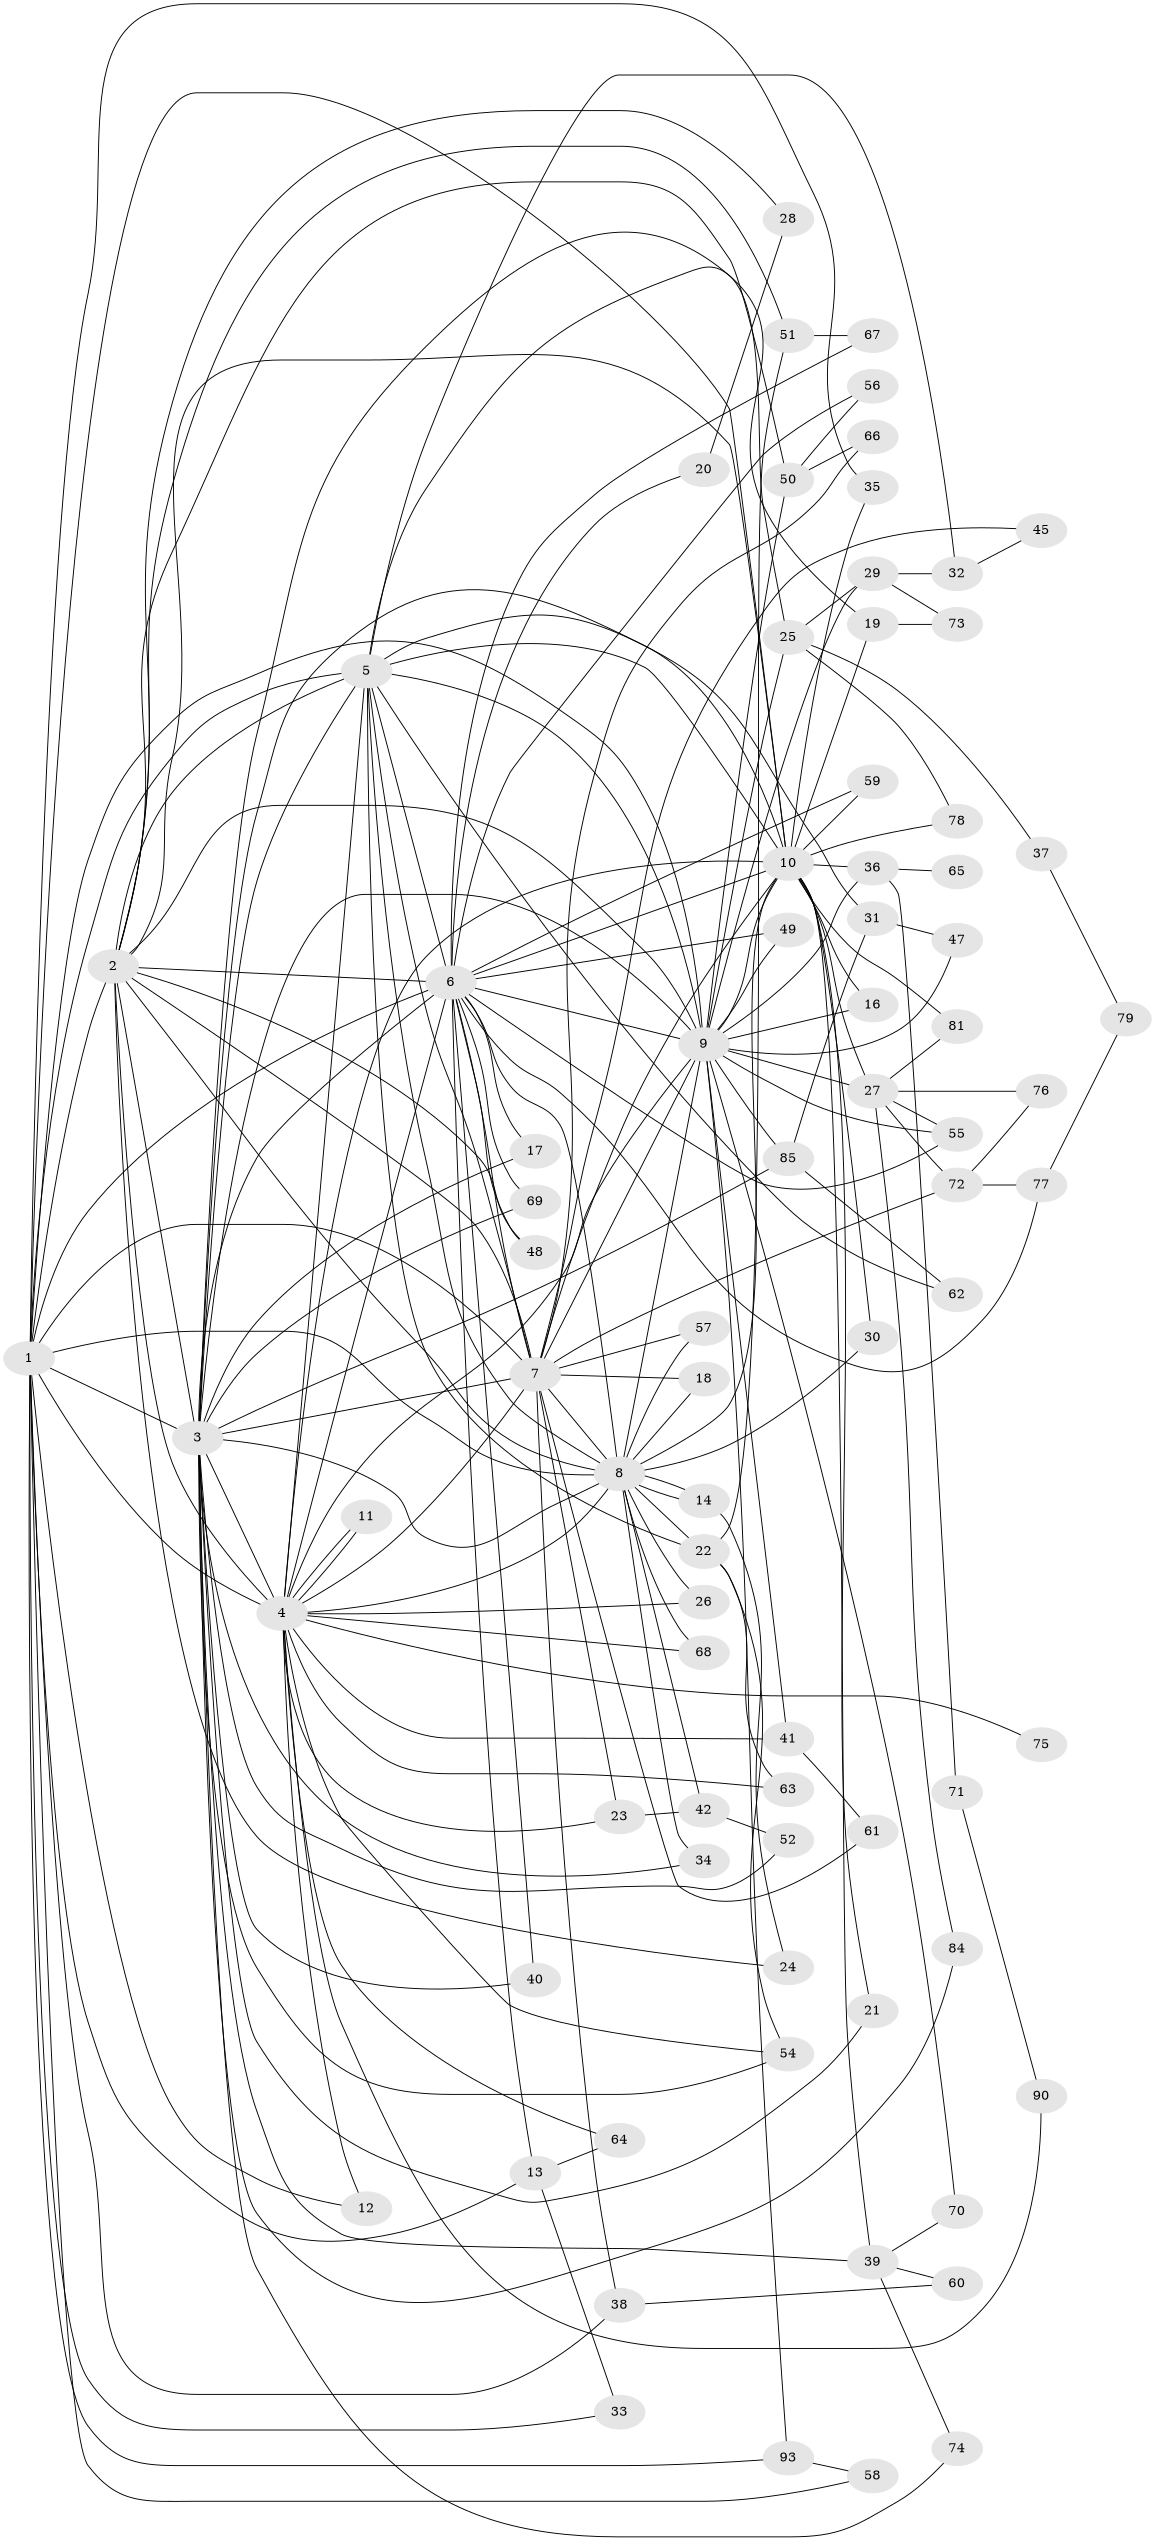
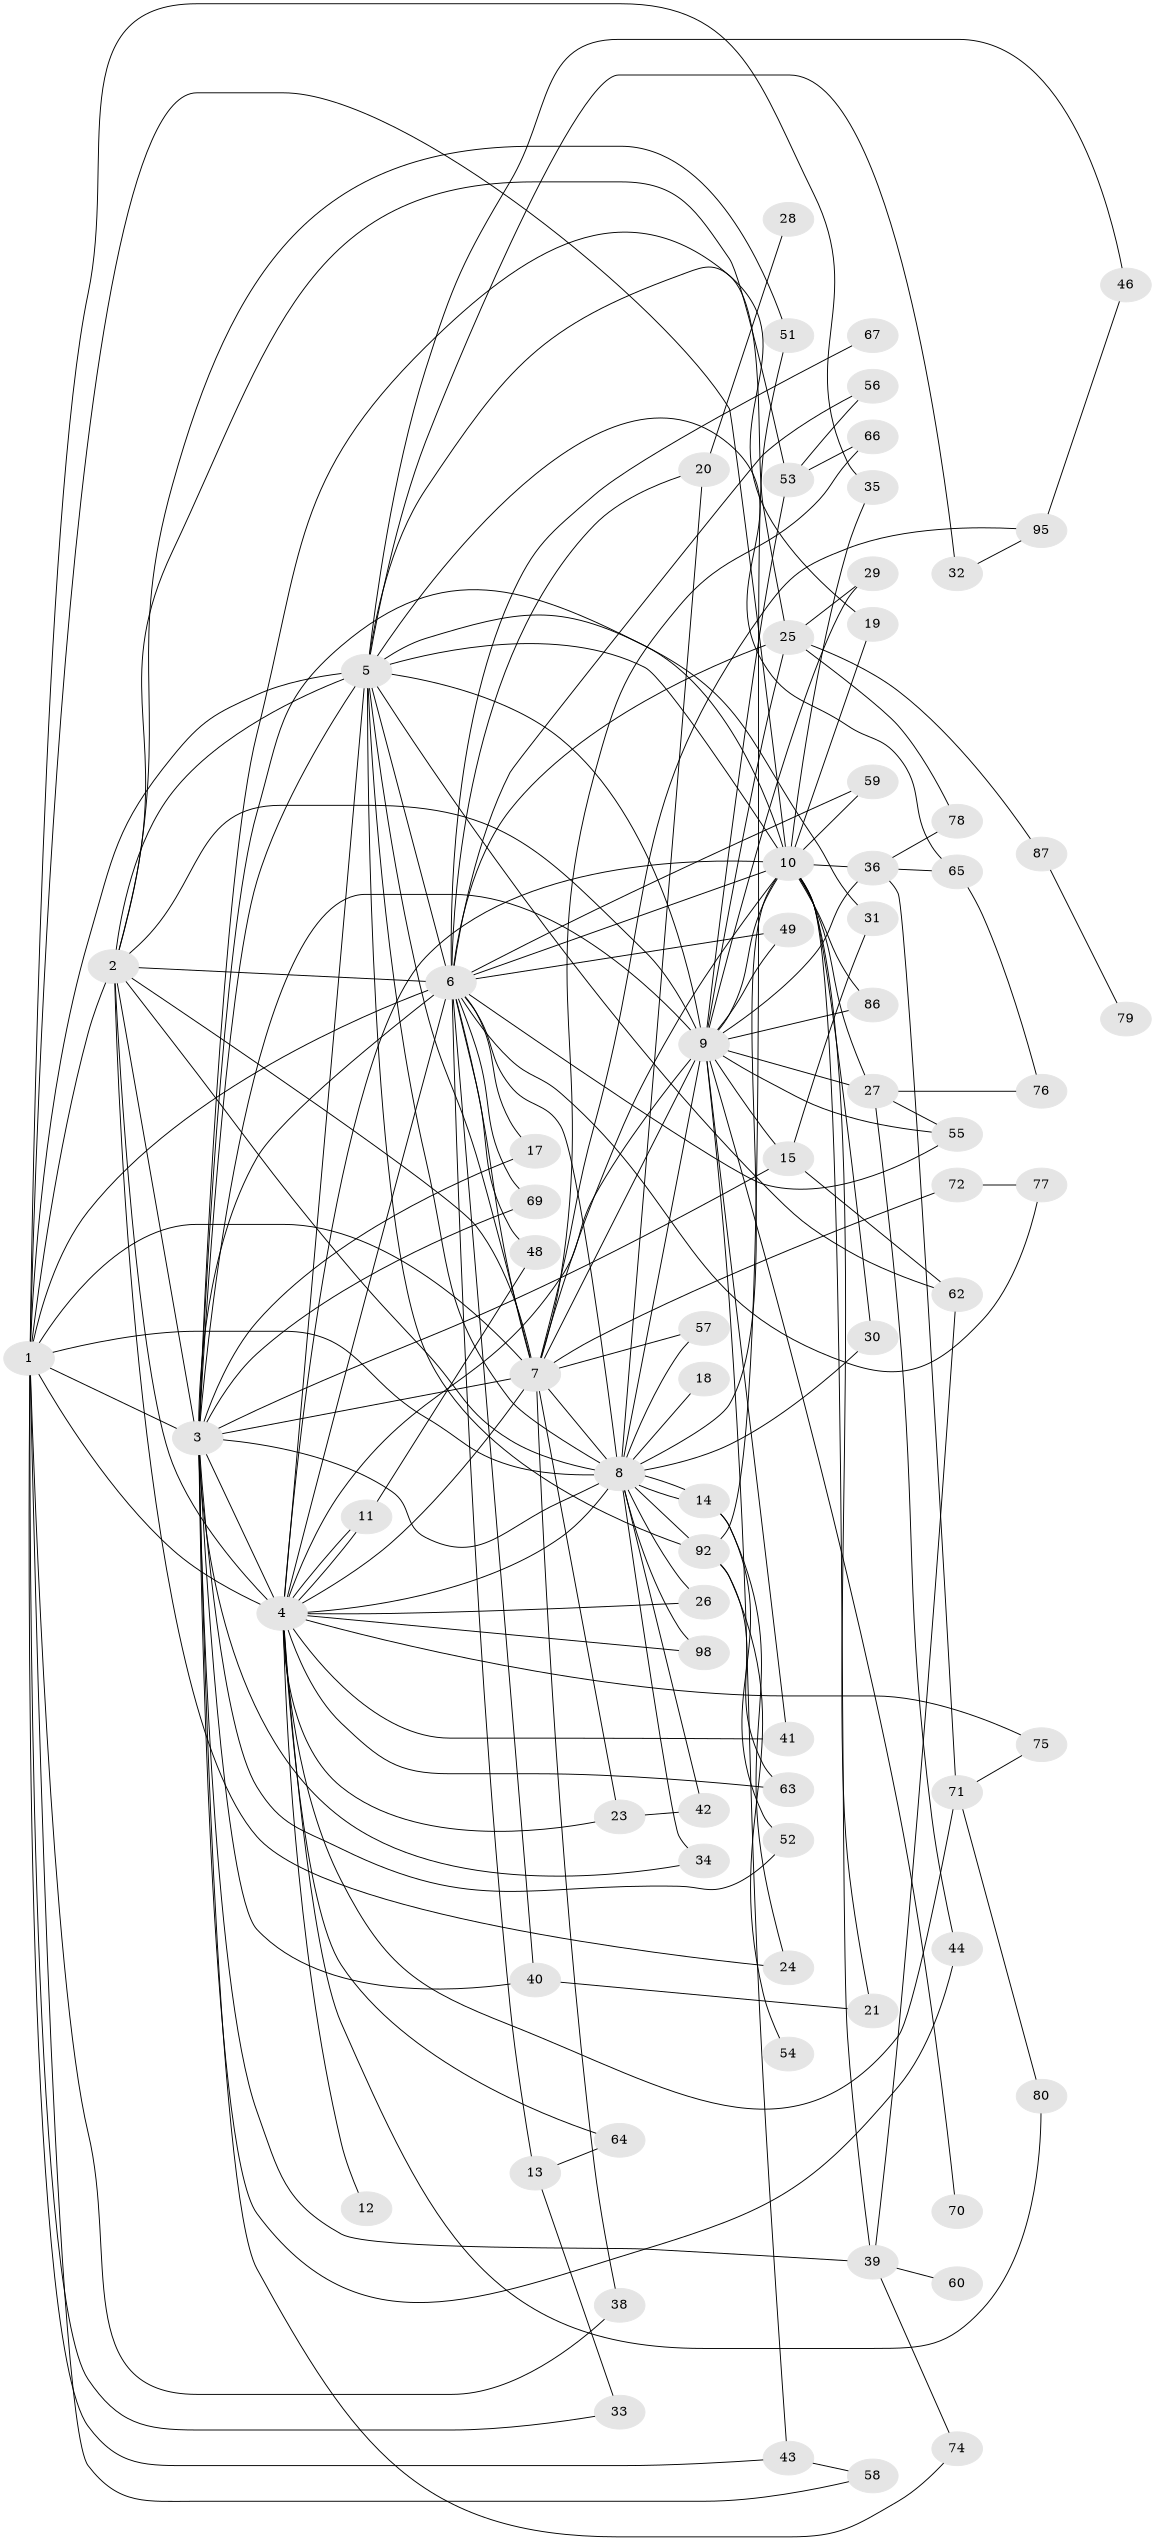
node "46": added
edge "28" -- "2": removed
edge "51" -- "67": removed
edge "10" -- "2": removed
edge "5" -- "65": added
node "50": label "50" -> "53"
node "45": label "45" -> "95"
edge "29" -- "32": removed
node "73": removed
edge "9" -- "1": removed
edge "78" -- "10": now "78" -- "36"
node "37": label "37" -> "87"
node "47": removed
node "16": label "16" -> "86"
edge "6" -- "9": now "6" -- "25"
edge "20" -- "8": added
node "81": removed
edge "2" -- "48": now "11" -- "48"
edge "79" -- "77": removed
edge "27" -- "72": removed
edge "76" -- "72": now "76" -- "65"
node "85": label "85" -> "15"
edge "7" -- "18": removed
node "22": label "22" -> "92"
node "68": label "68" -> "98"
edge "75" -- "71": added
edge "42" -- "52": now "14" -- "52"
node "61": removed
edge "1" -- "12": removed
edge "4" -- "54": now "4" -- "71"
node "84": label "84" -> "44"
edge "1" -- "13": removed
edge "3" -- "54": removed
edge "3" -- "21": now "40" -- "21"
node "90": label "90" -> "80"
edge "70" -- "39": now "62" -- "39"
edge "60" -- "38": removed
node "93": label "93" -> "43"
